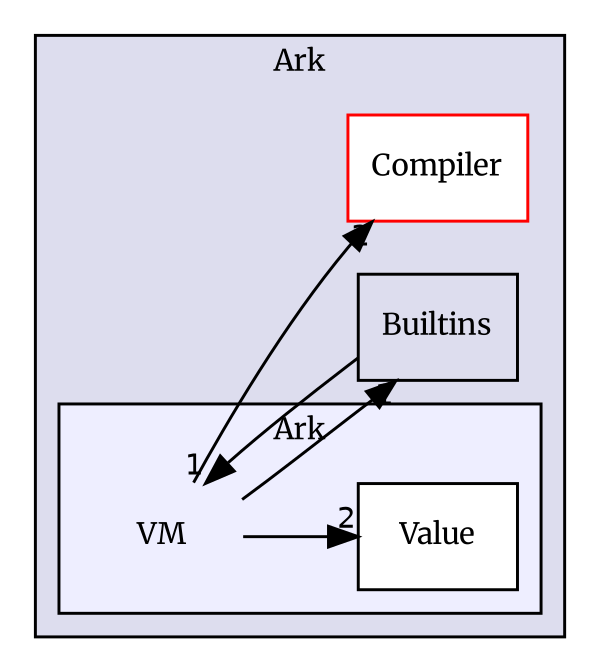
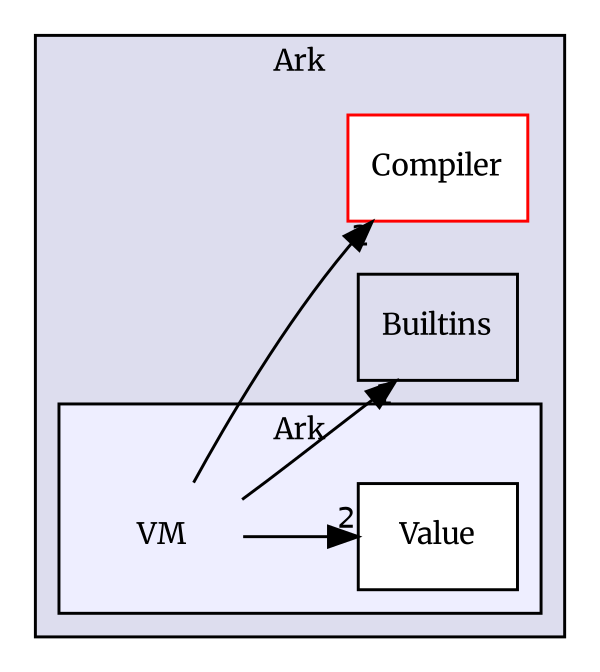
edge "Builtins" -> "VM": removed
